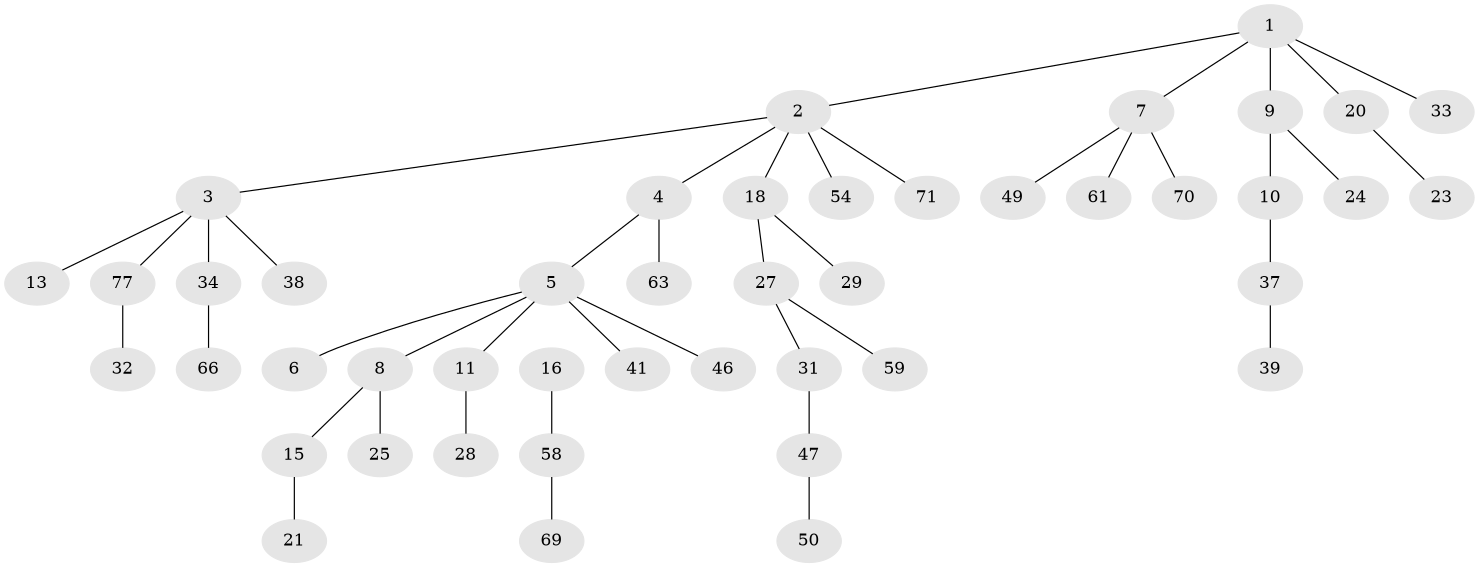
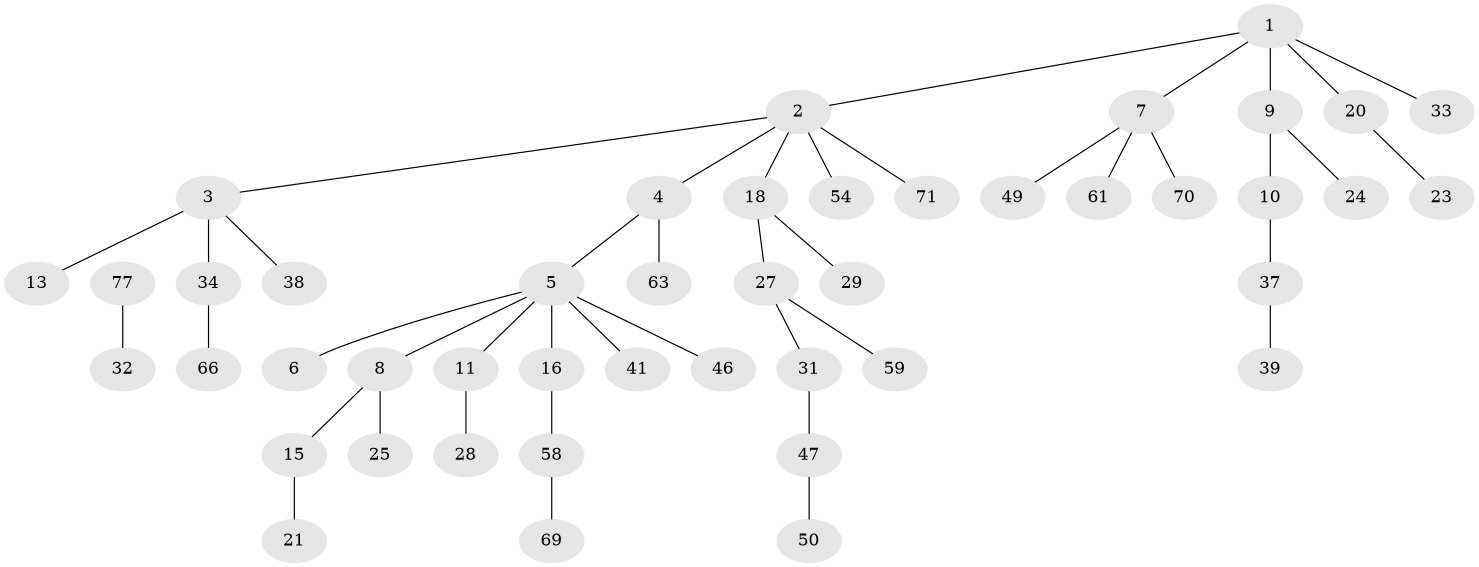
edge "3" -- "77": removed
edge "5" -- "16": added
